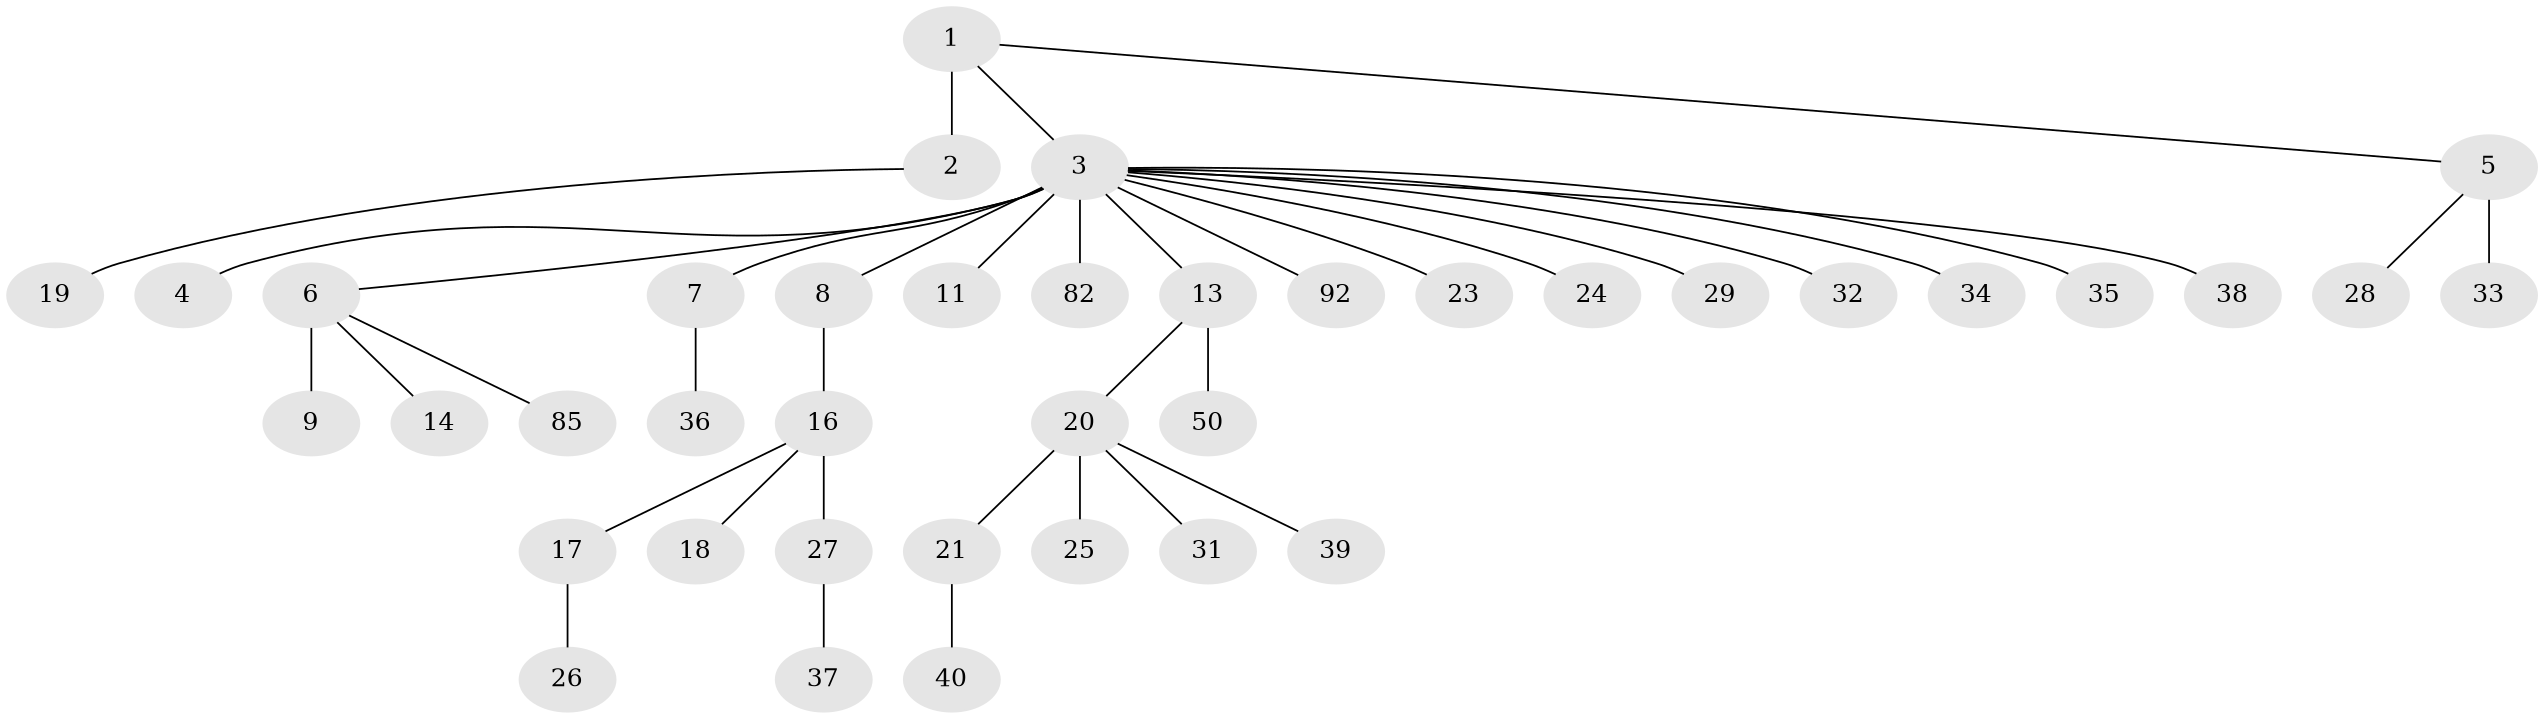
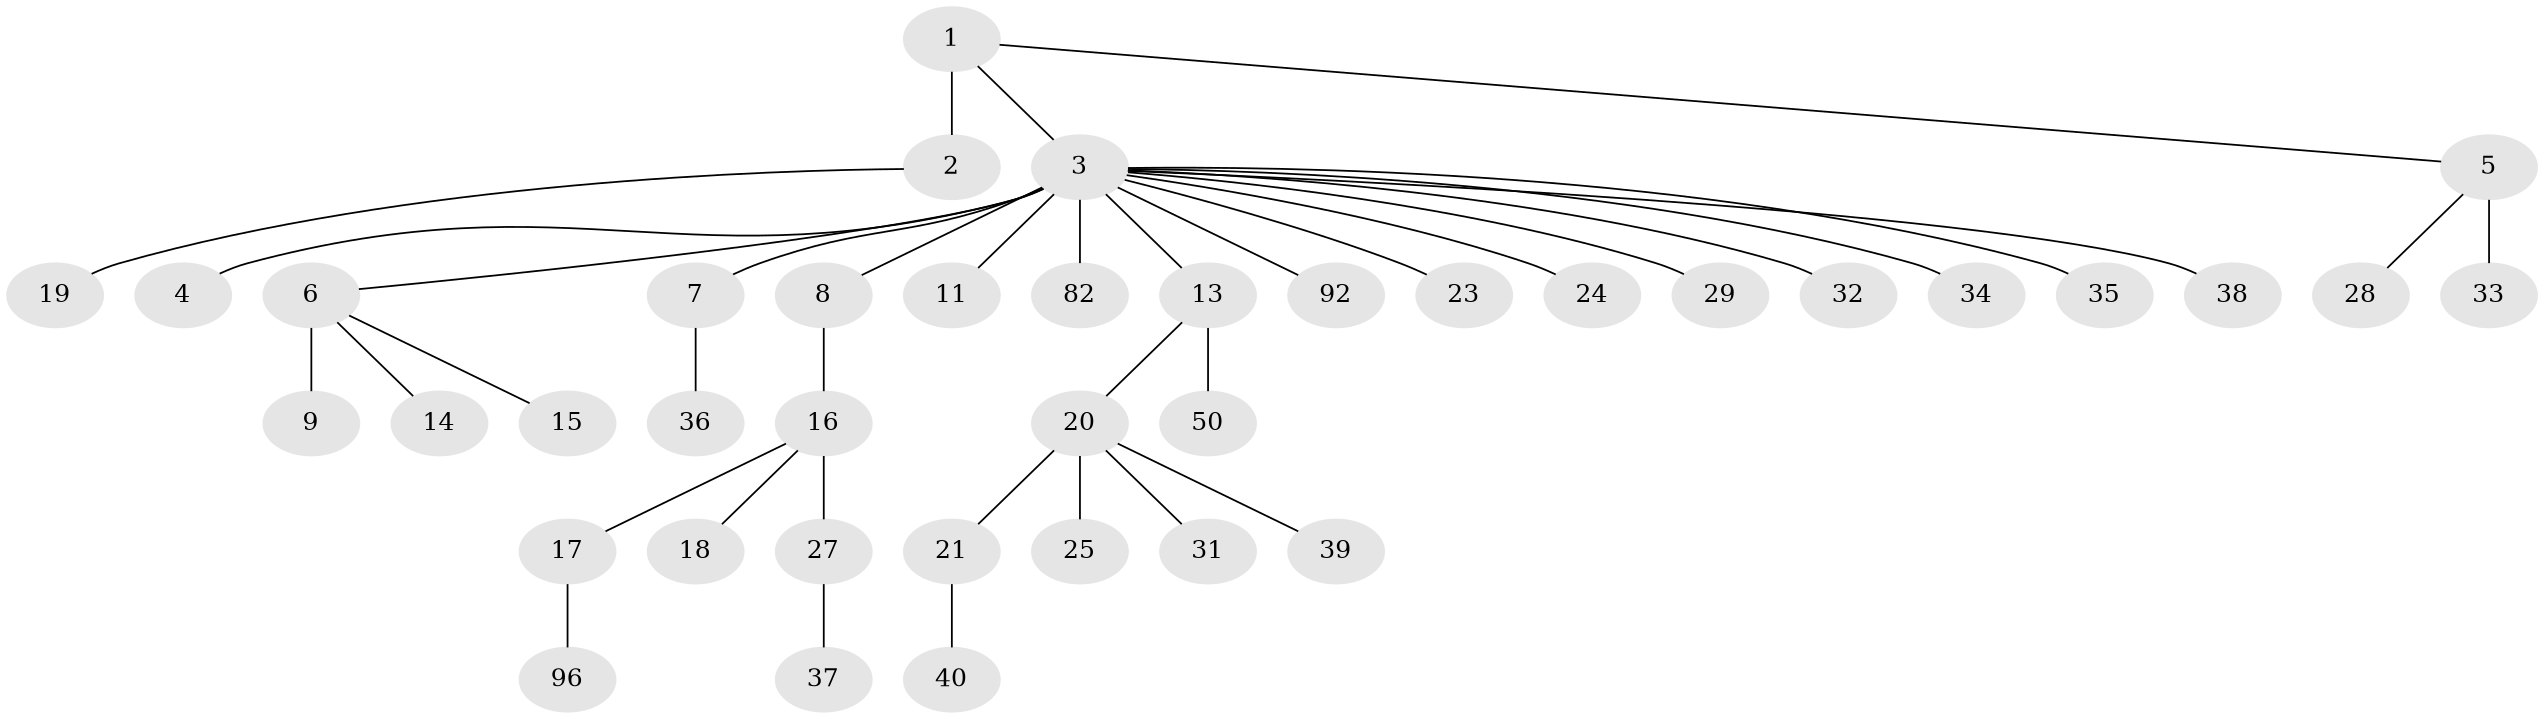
node "85": label "85" -> "15"
node "26": label "26" -> "96"
